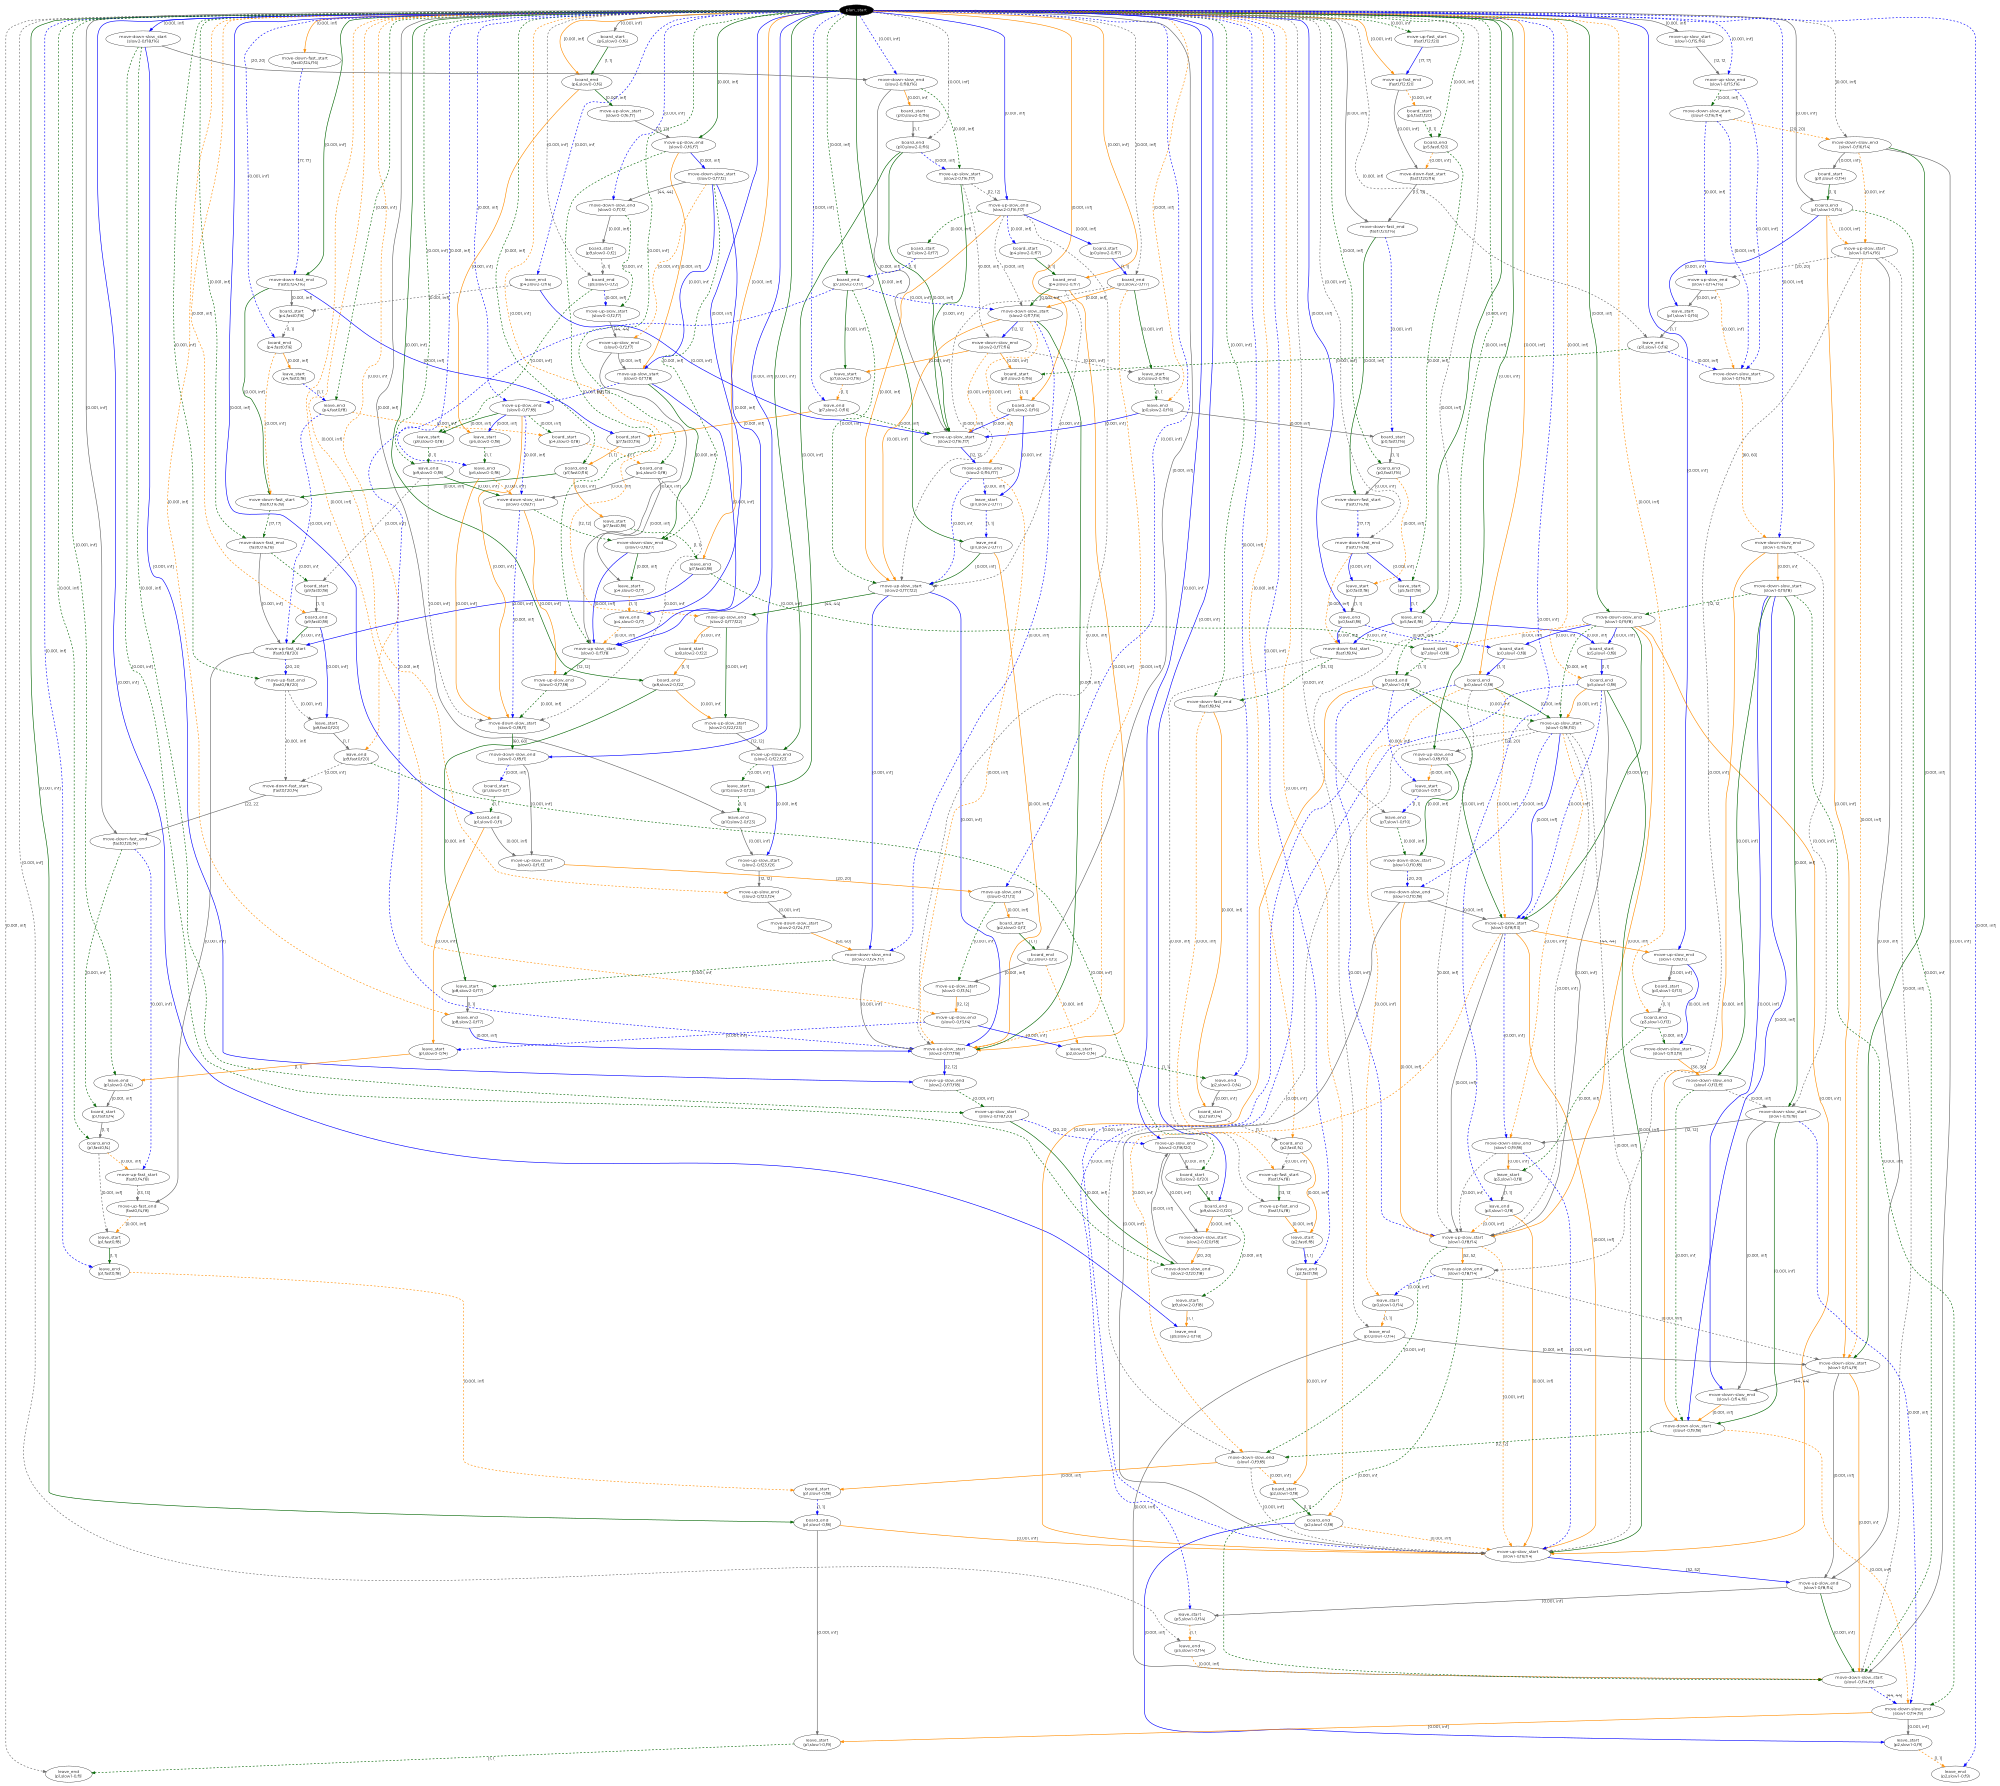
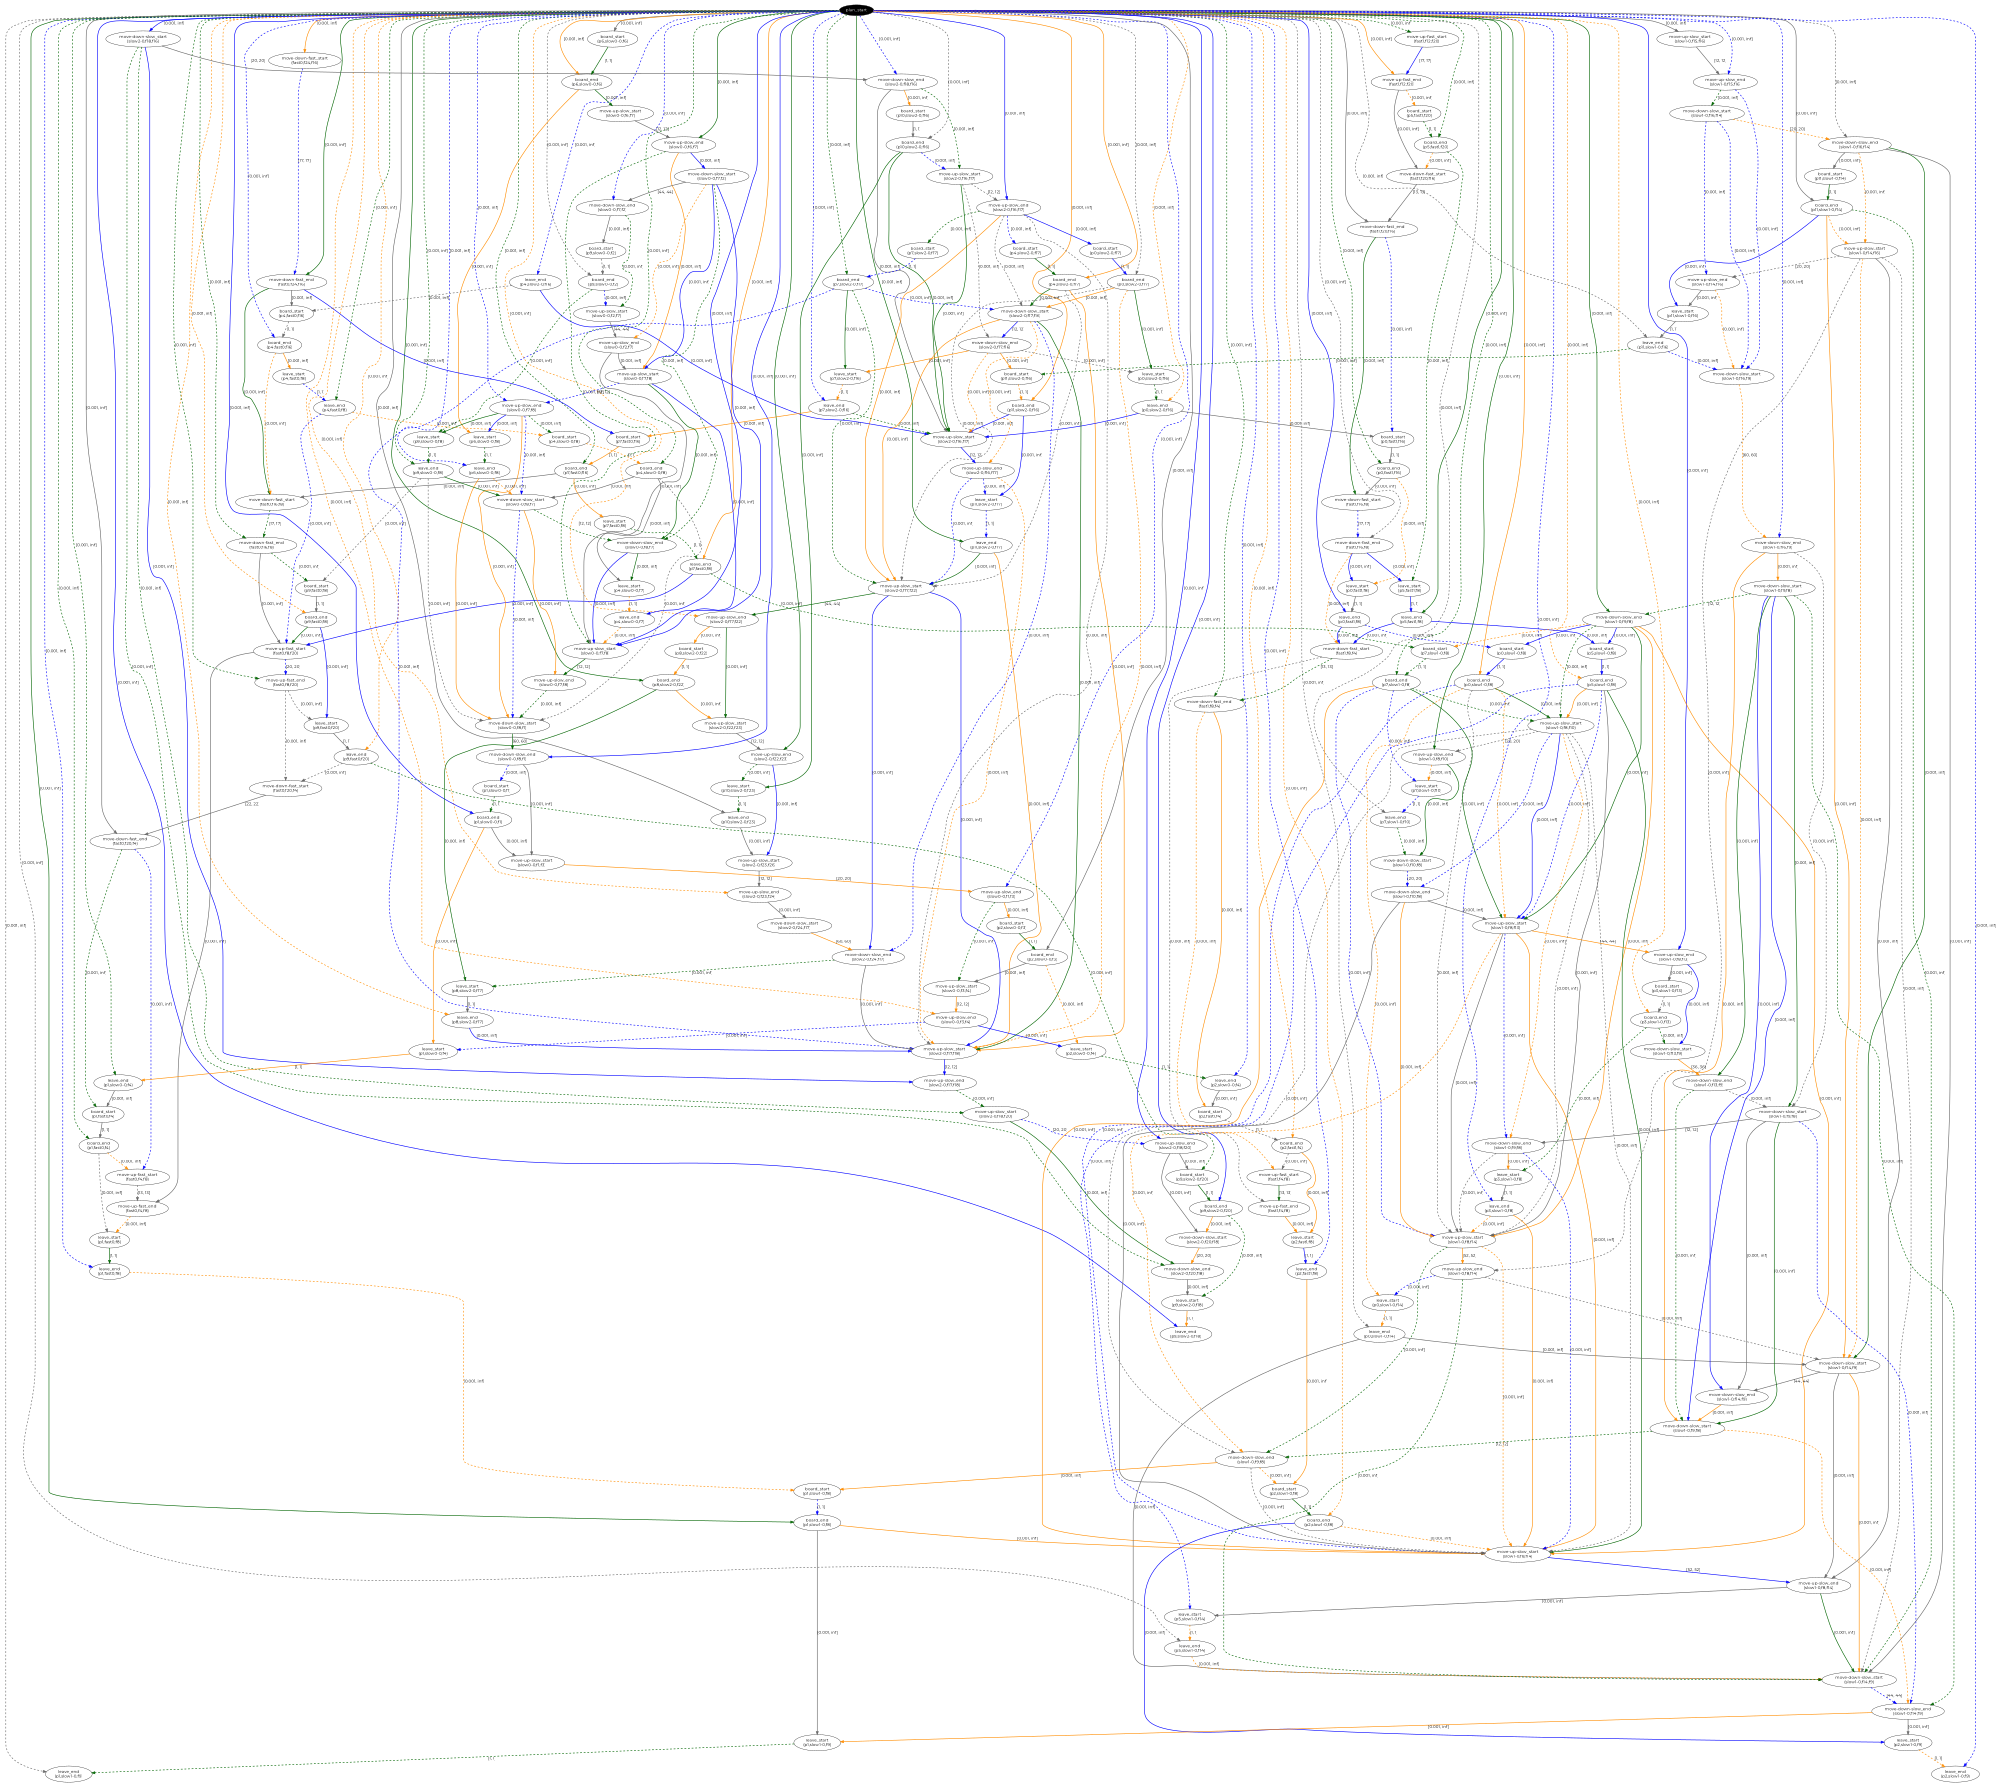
edge "board_end (p7,fast0,f16)" -> "move-down-fast_start (fast0,f16,f8)": color darkgreen -> gray40
edge "move-down-slow_end (slow2-0,f20,f18)" -> "move-up-slow_end (slow2-0,f18,f20)": now "move-down-slow_end (slow2-0,f20,f18)" -> "leave_start (p9,slow2-0,f18)"
